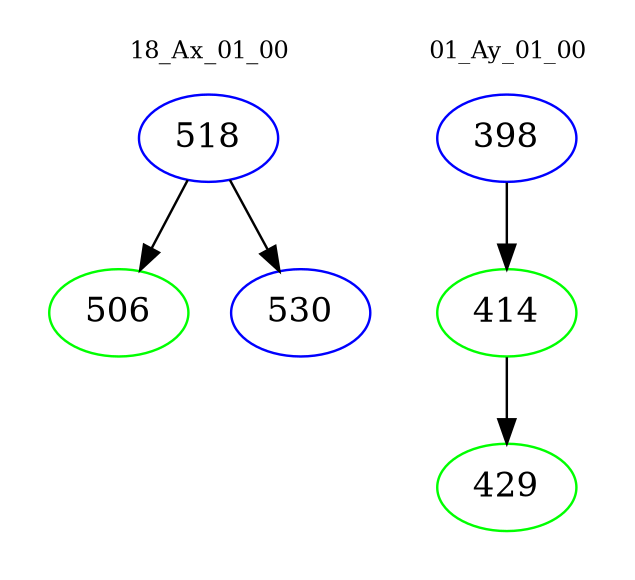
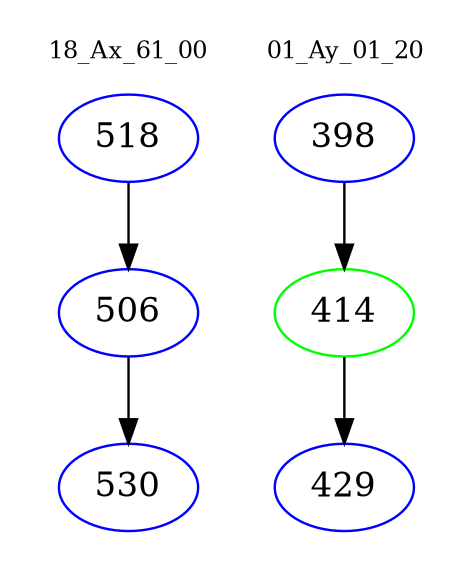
cluster "18_Ax_01_00": label "18_Ax_01_00" -> "18_Ax_61_00"
cluster "01_Ay_01_00": label "01_Ay_01_00" -> "01_Ay_01_20"
edge "518" -> "530": now "506" -> "530"
node "506": color green -> blue
node "429": color green -> blue
